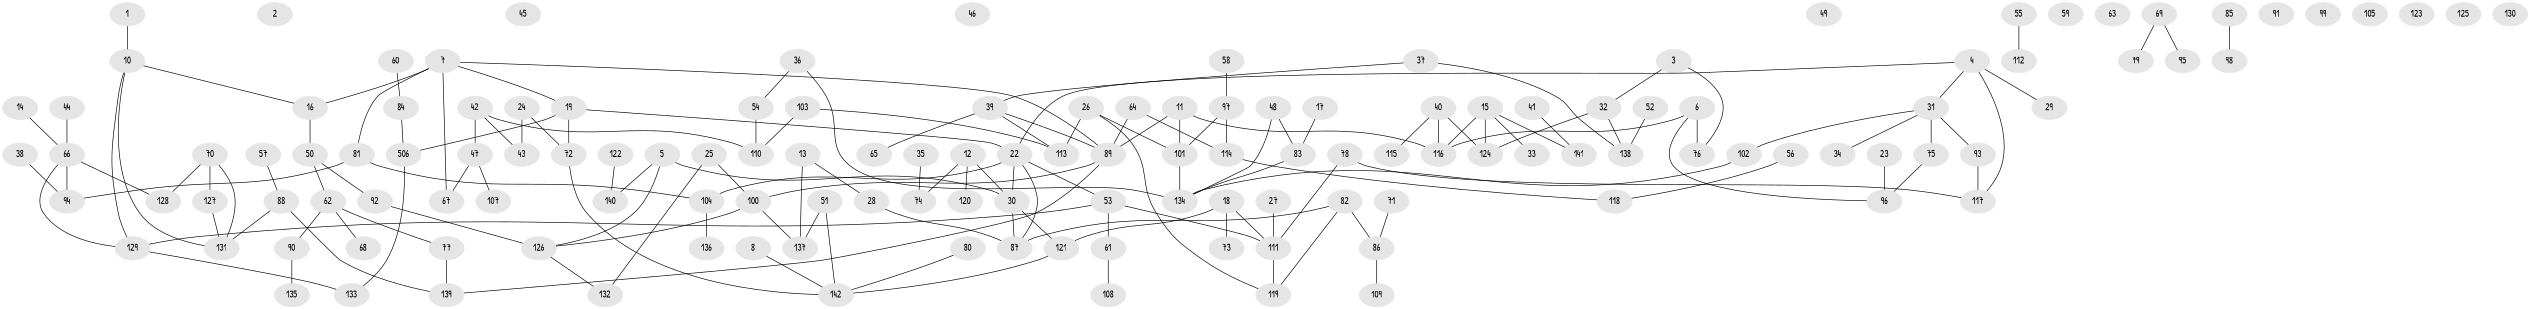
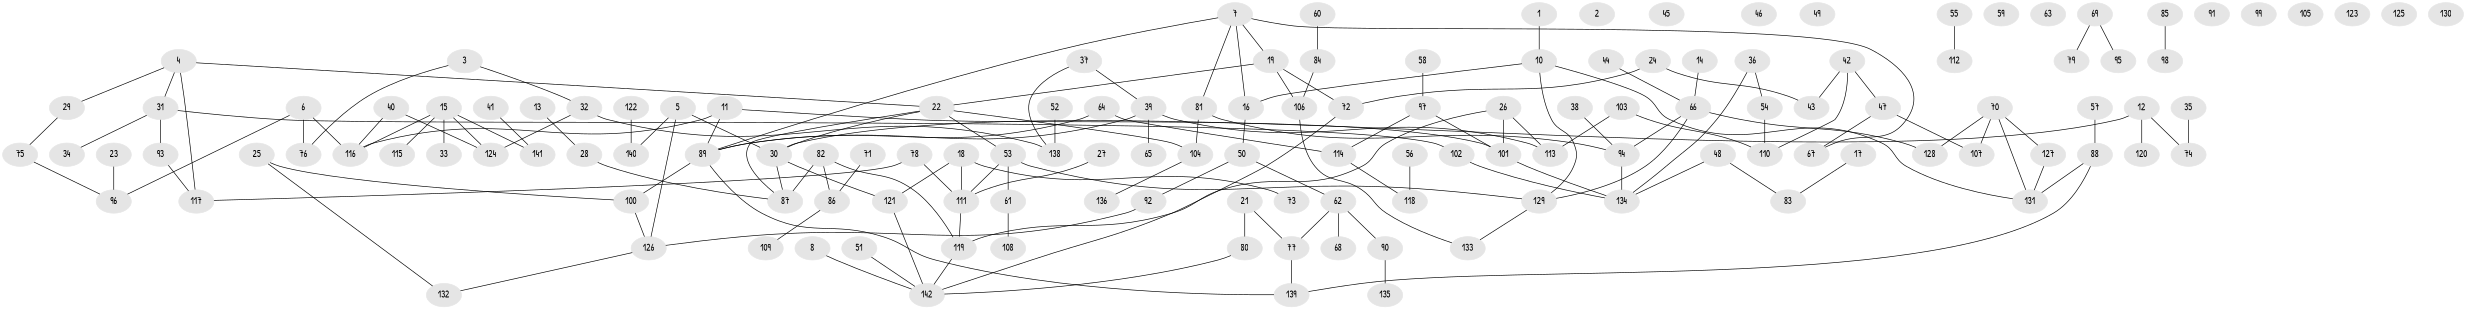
edge "40" -- "115": now "15" -- "115"
edge "31" -- "75": now "29" -- "75"
edge "70" -- "107": added
node "506": label "506" -> "106"
edge "83" -- "134": now "94" -- "134"
node "21": added
node "137": removed
edge "119" -- "142": added
